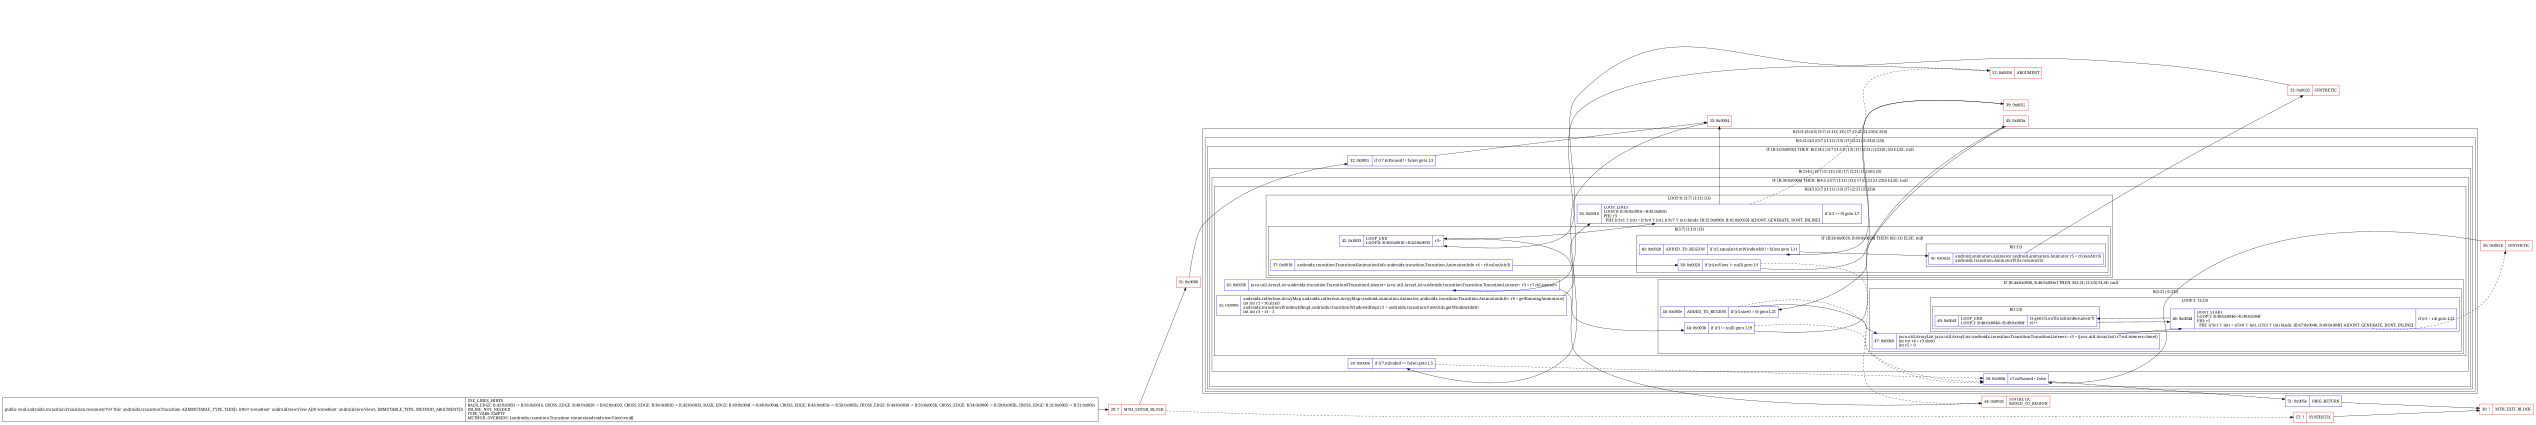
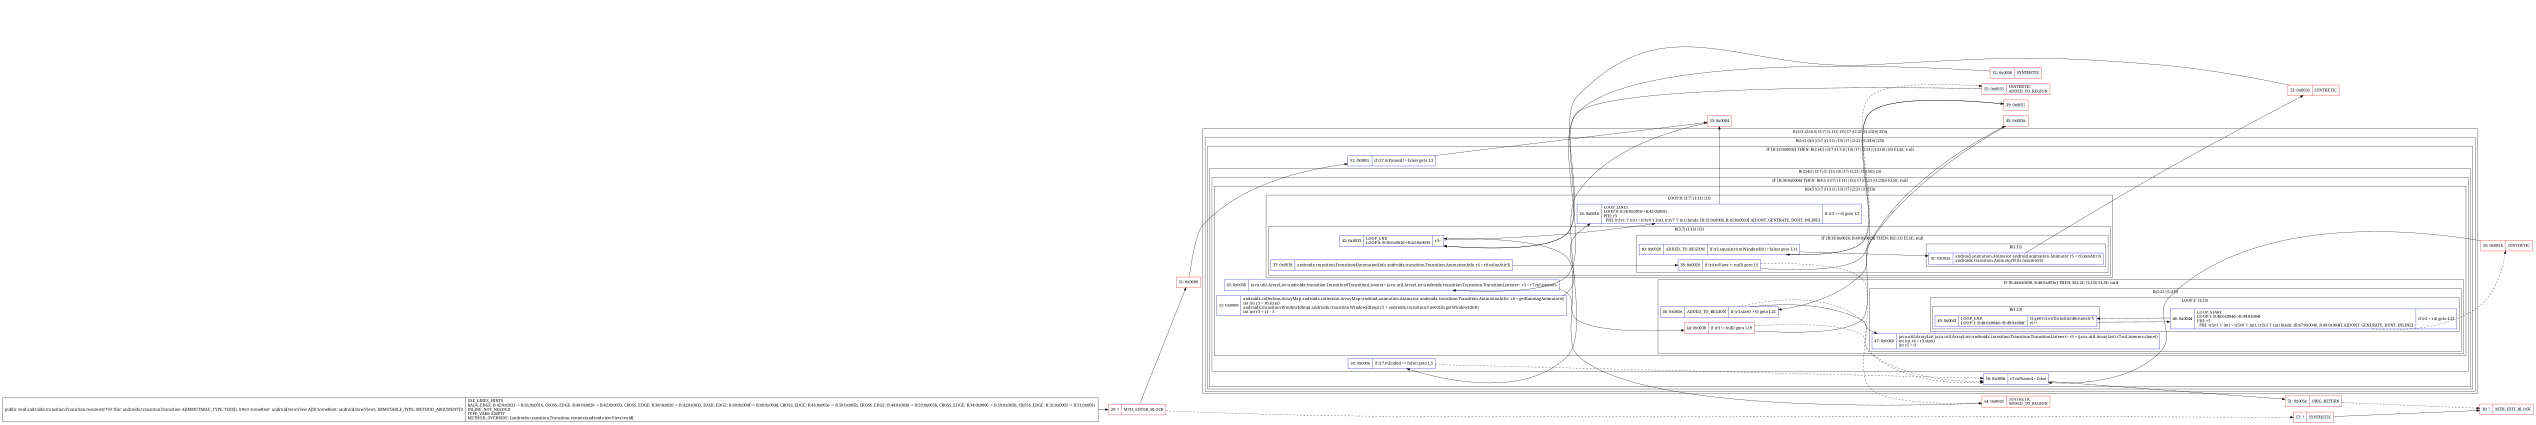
node "52: 0x0036": text "ARGUMENT" -> "SYNTHETIC"
node "55: 0x0033": added
edge "36: 0x0016" -> "52: 0x0036": removed
node "48: 0x004d": text "DONT_START" -> "LOOP_START"
node "44: 0x0038": color blue -> red
edge "47: 0x0040" -> "48: 0x004d": removed
node "51: 0x005e": color blue -> red
edge "51: 0x005e" -> "30: ?": style solid -> dashed
